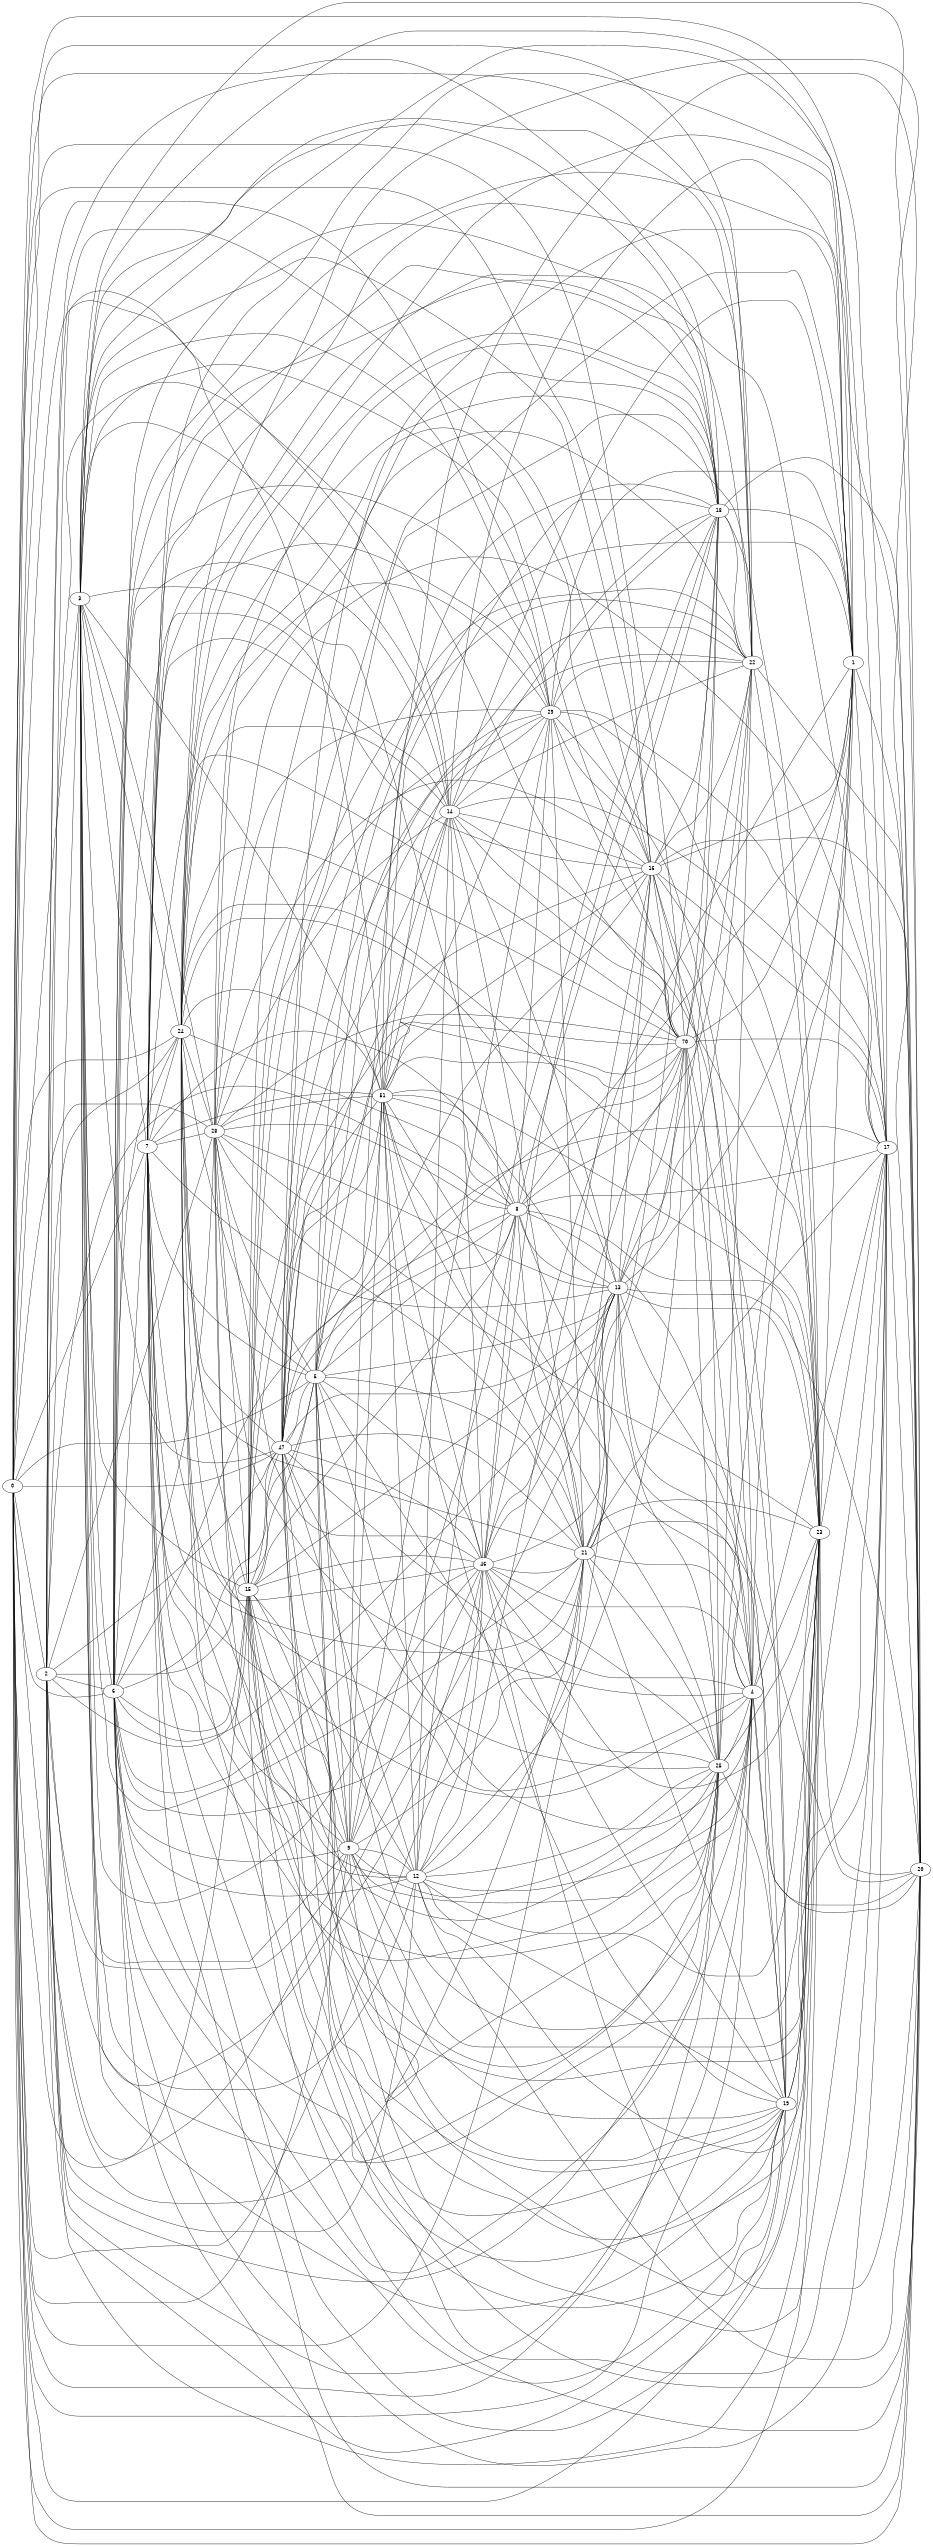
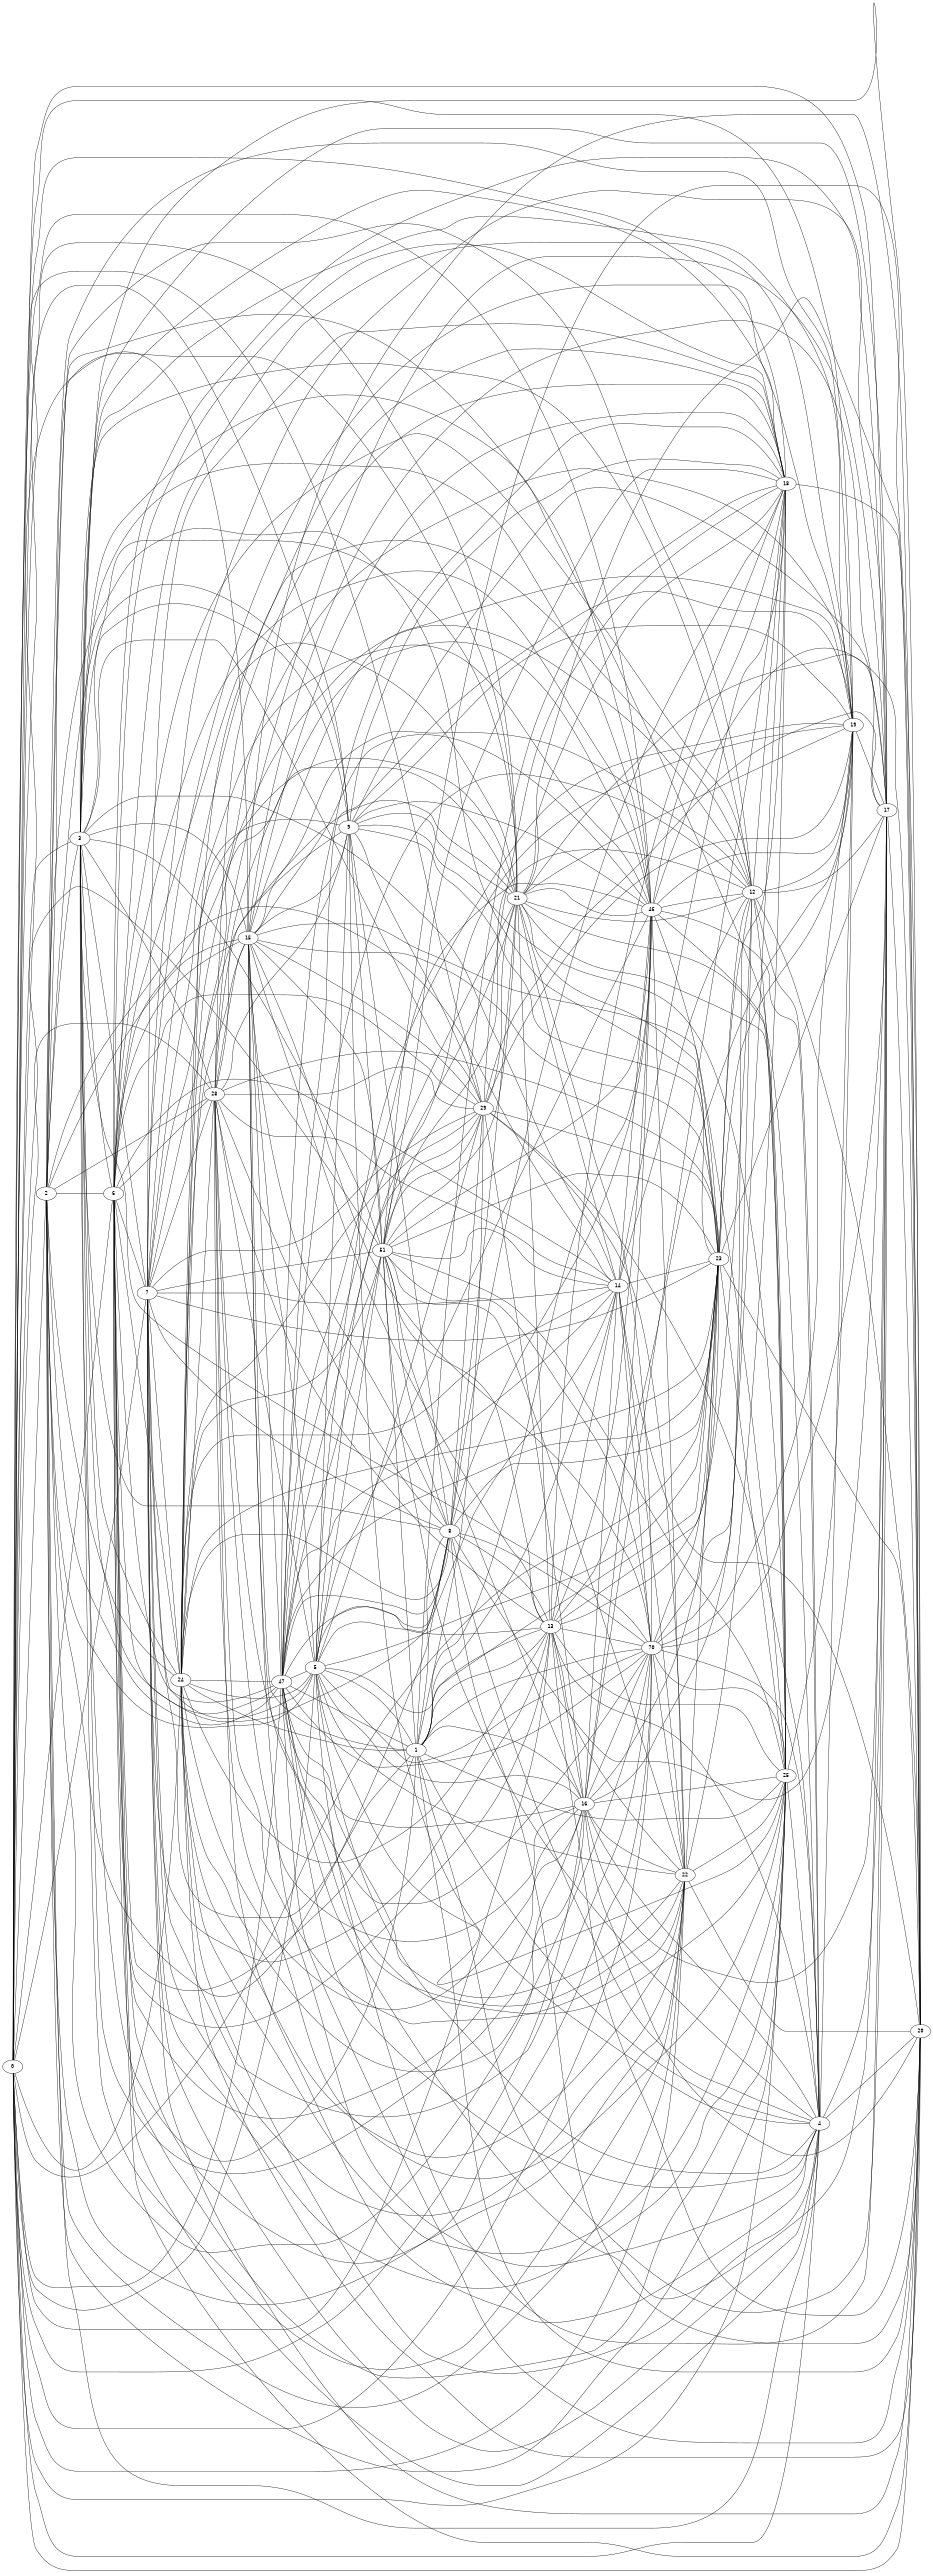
edge "14" -- "17": removed
edge "51" -- "28": now "51" -- "1"
edge "23" -- "4": now "23" -- "70"
edge "47" -- "9": removed
edge "9" -- "12": now "21" -- "12"
